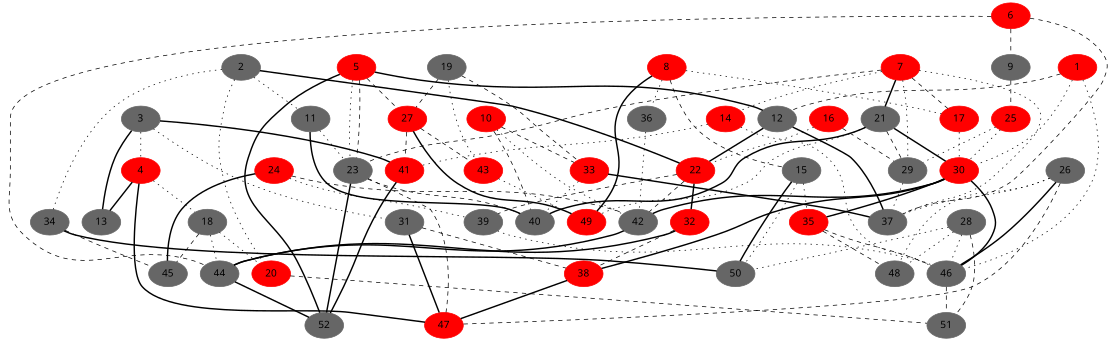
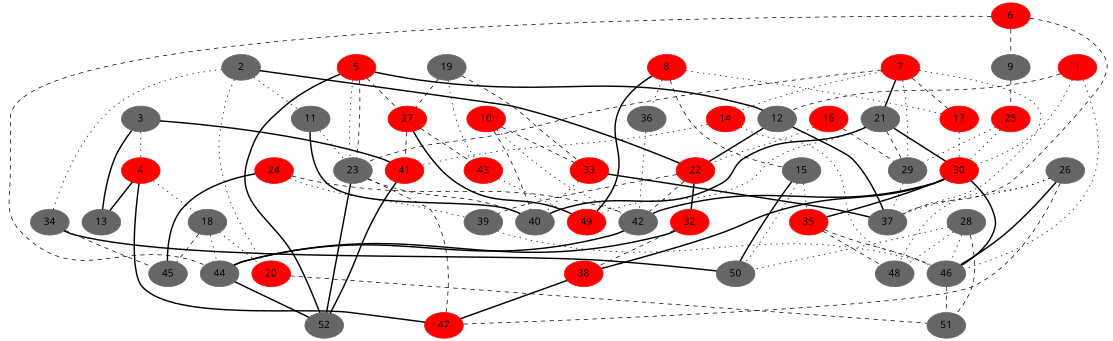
node "31": removed
